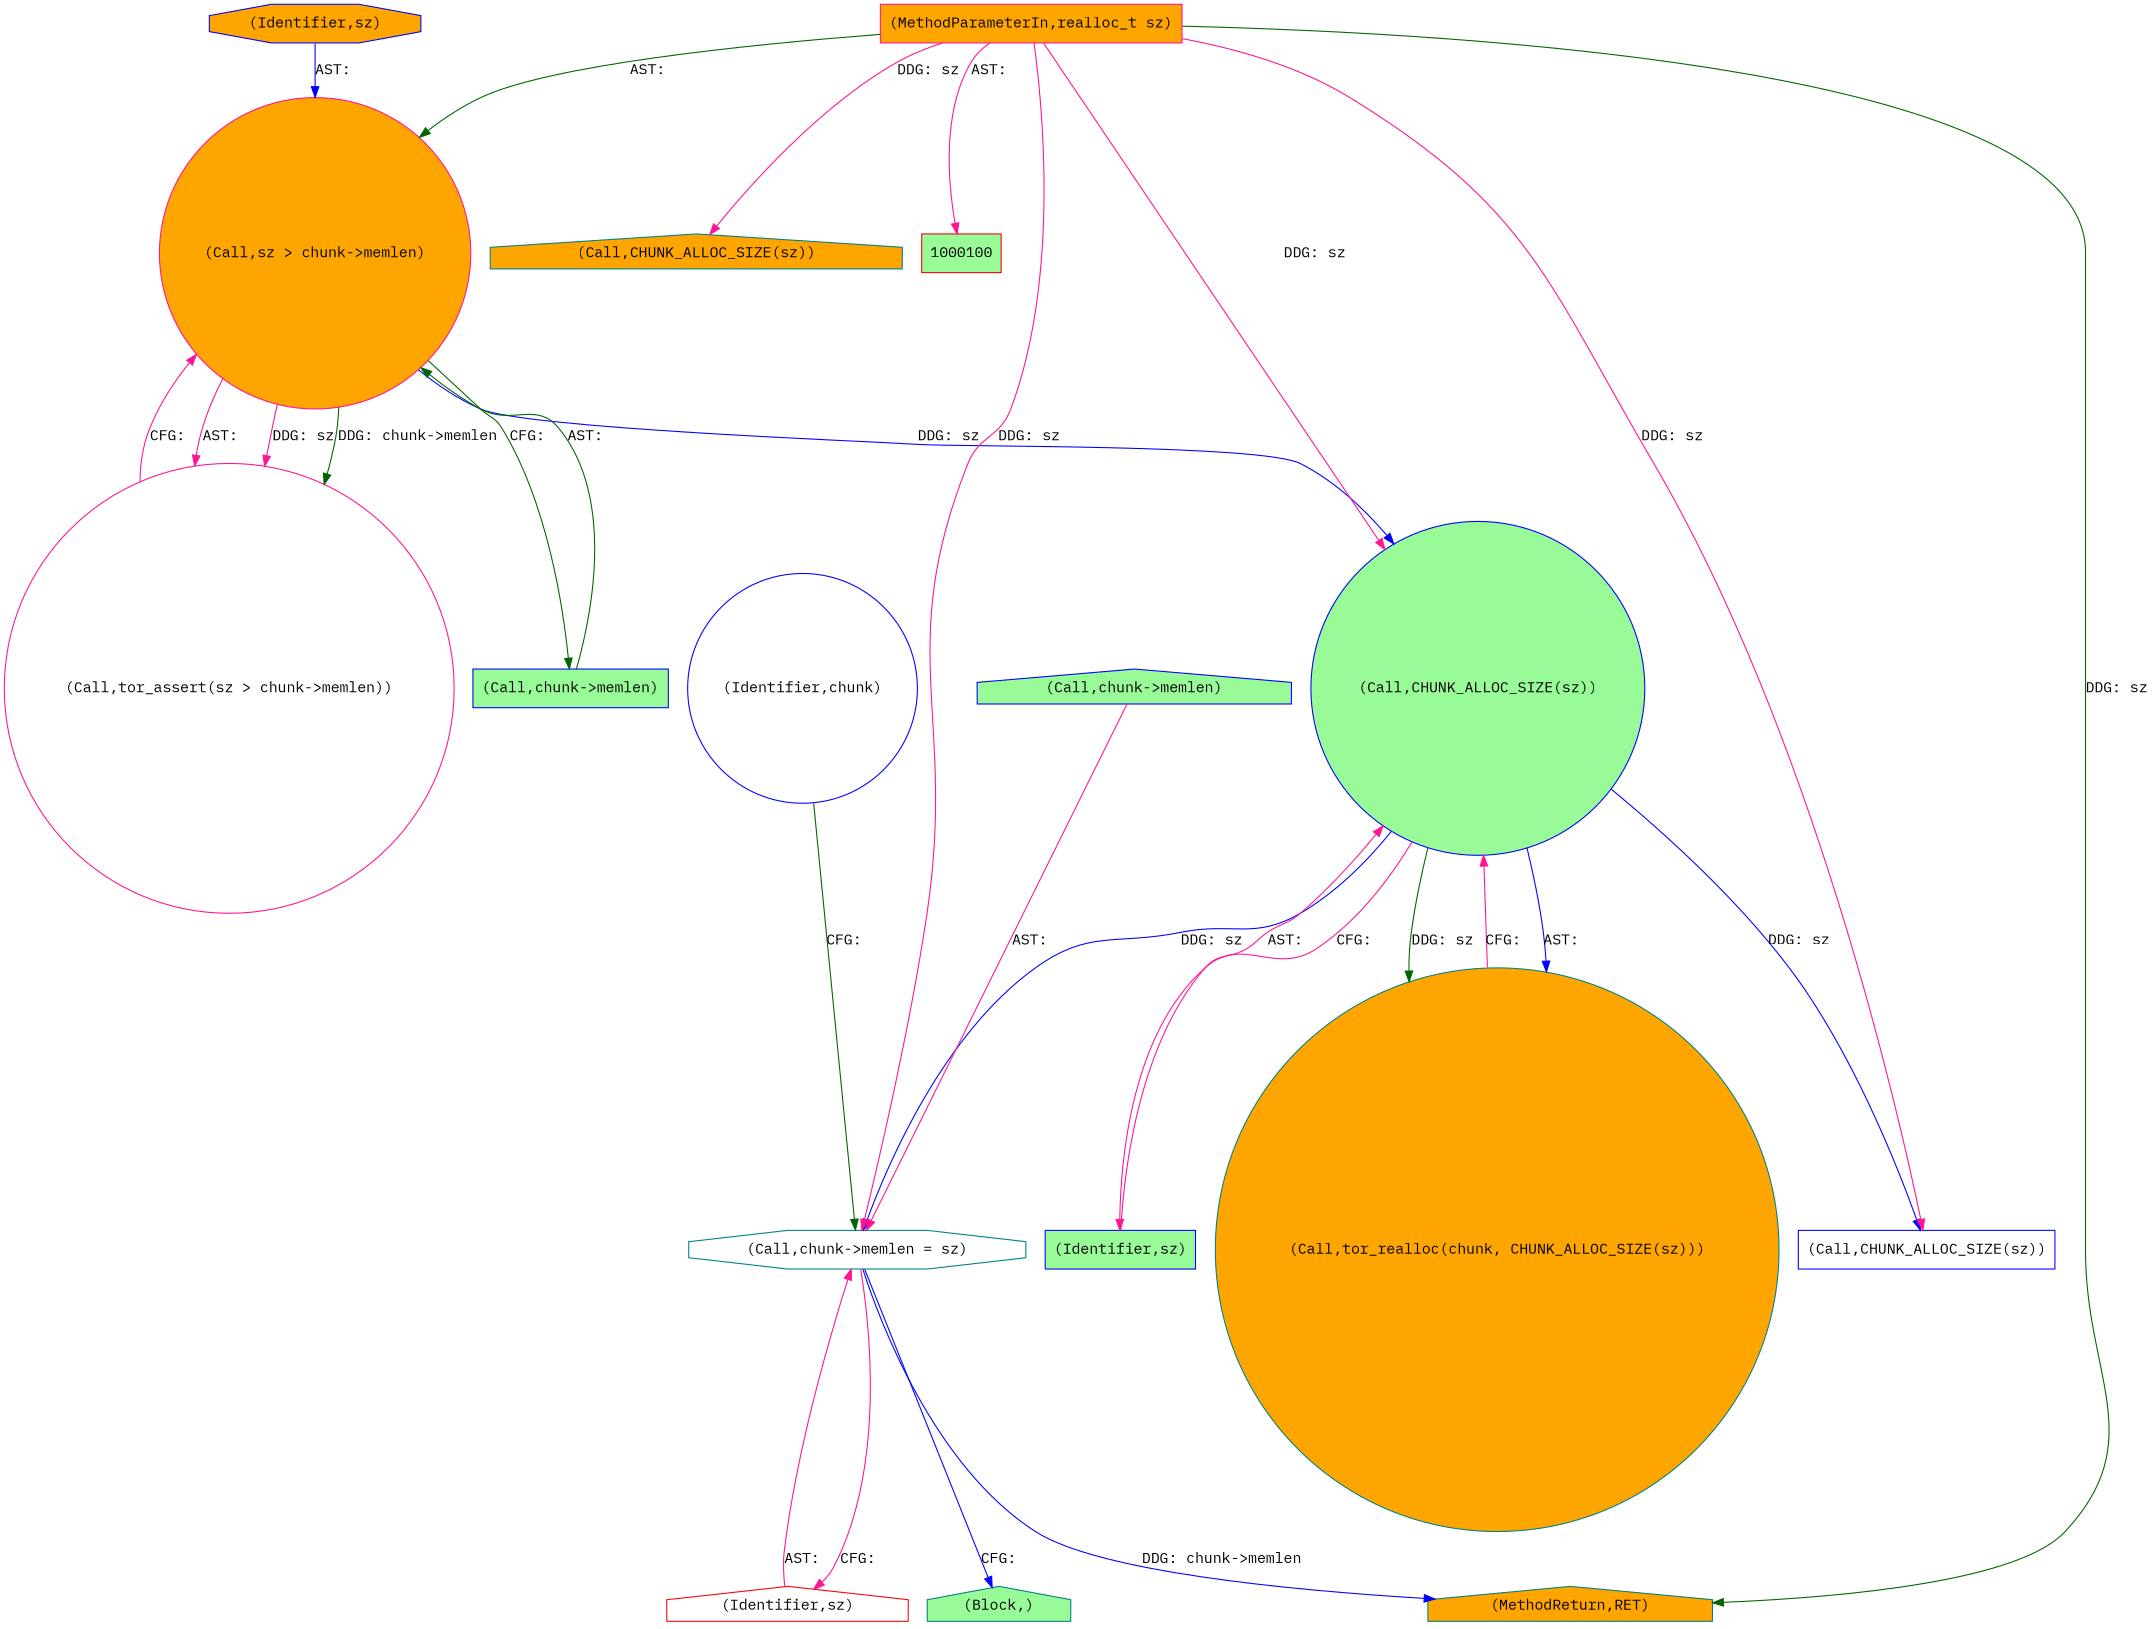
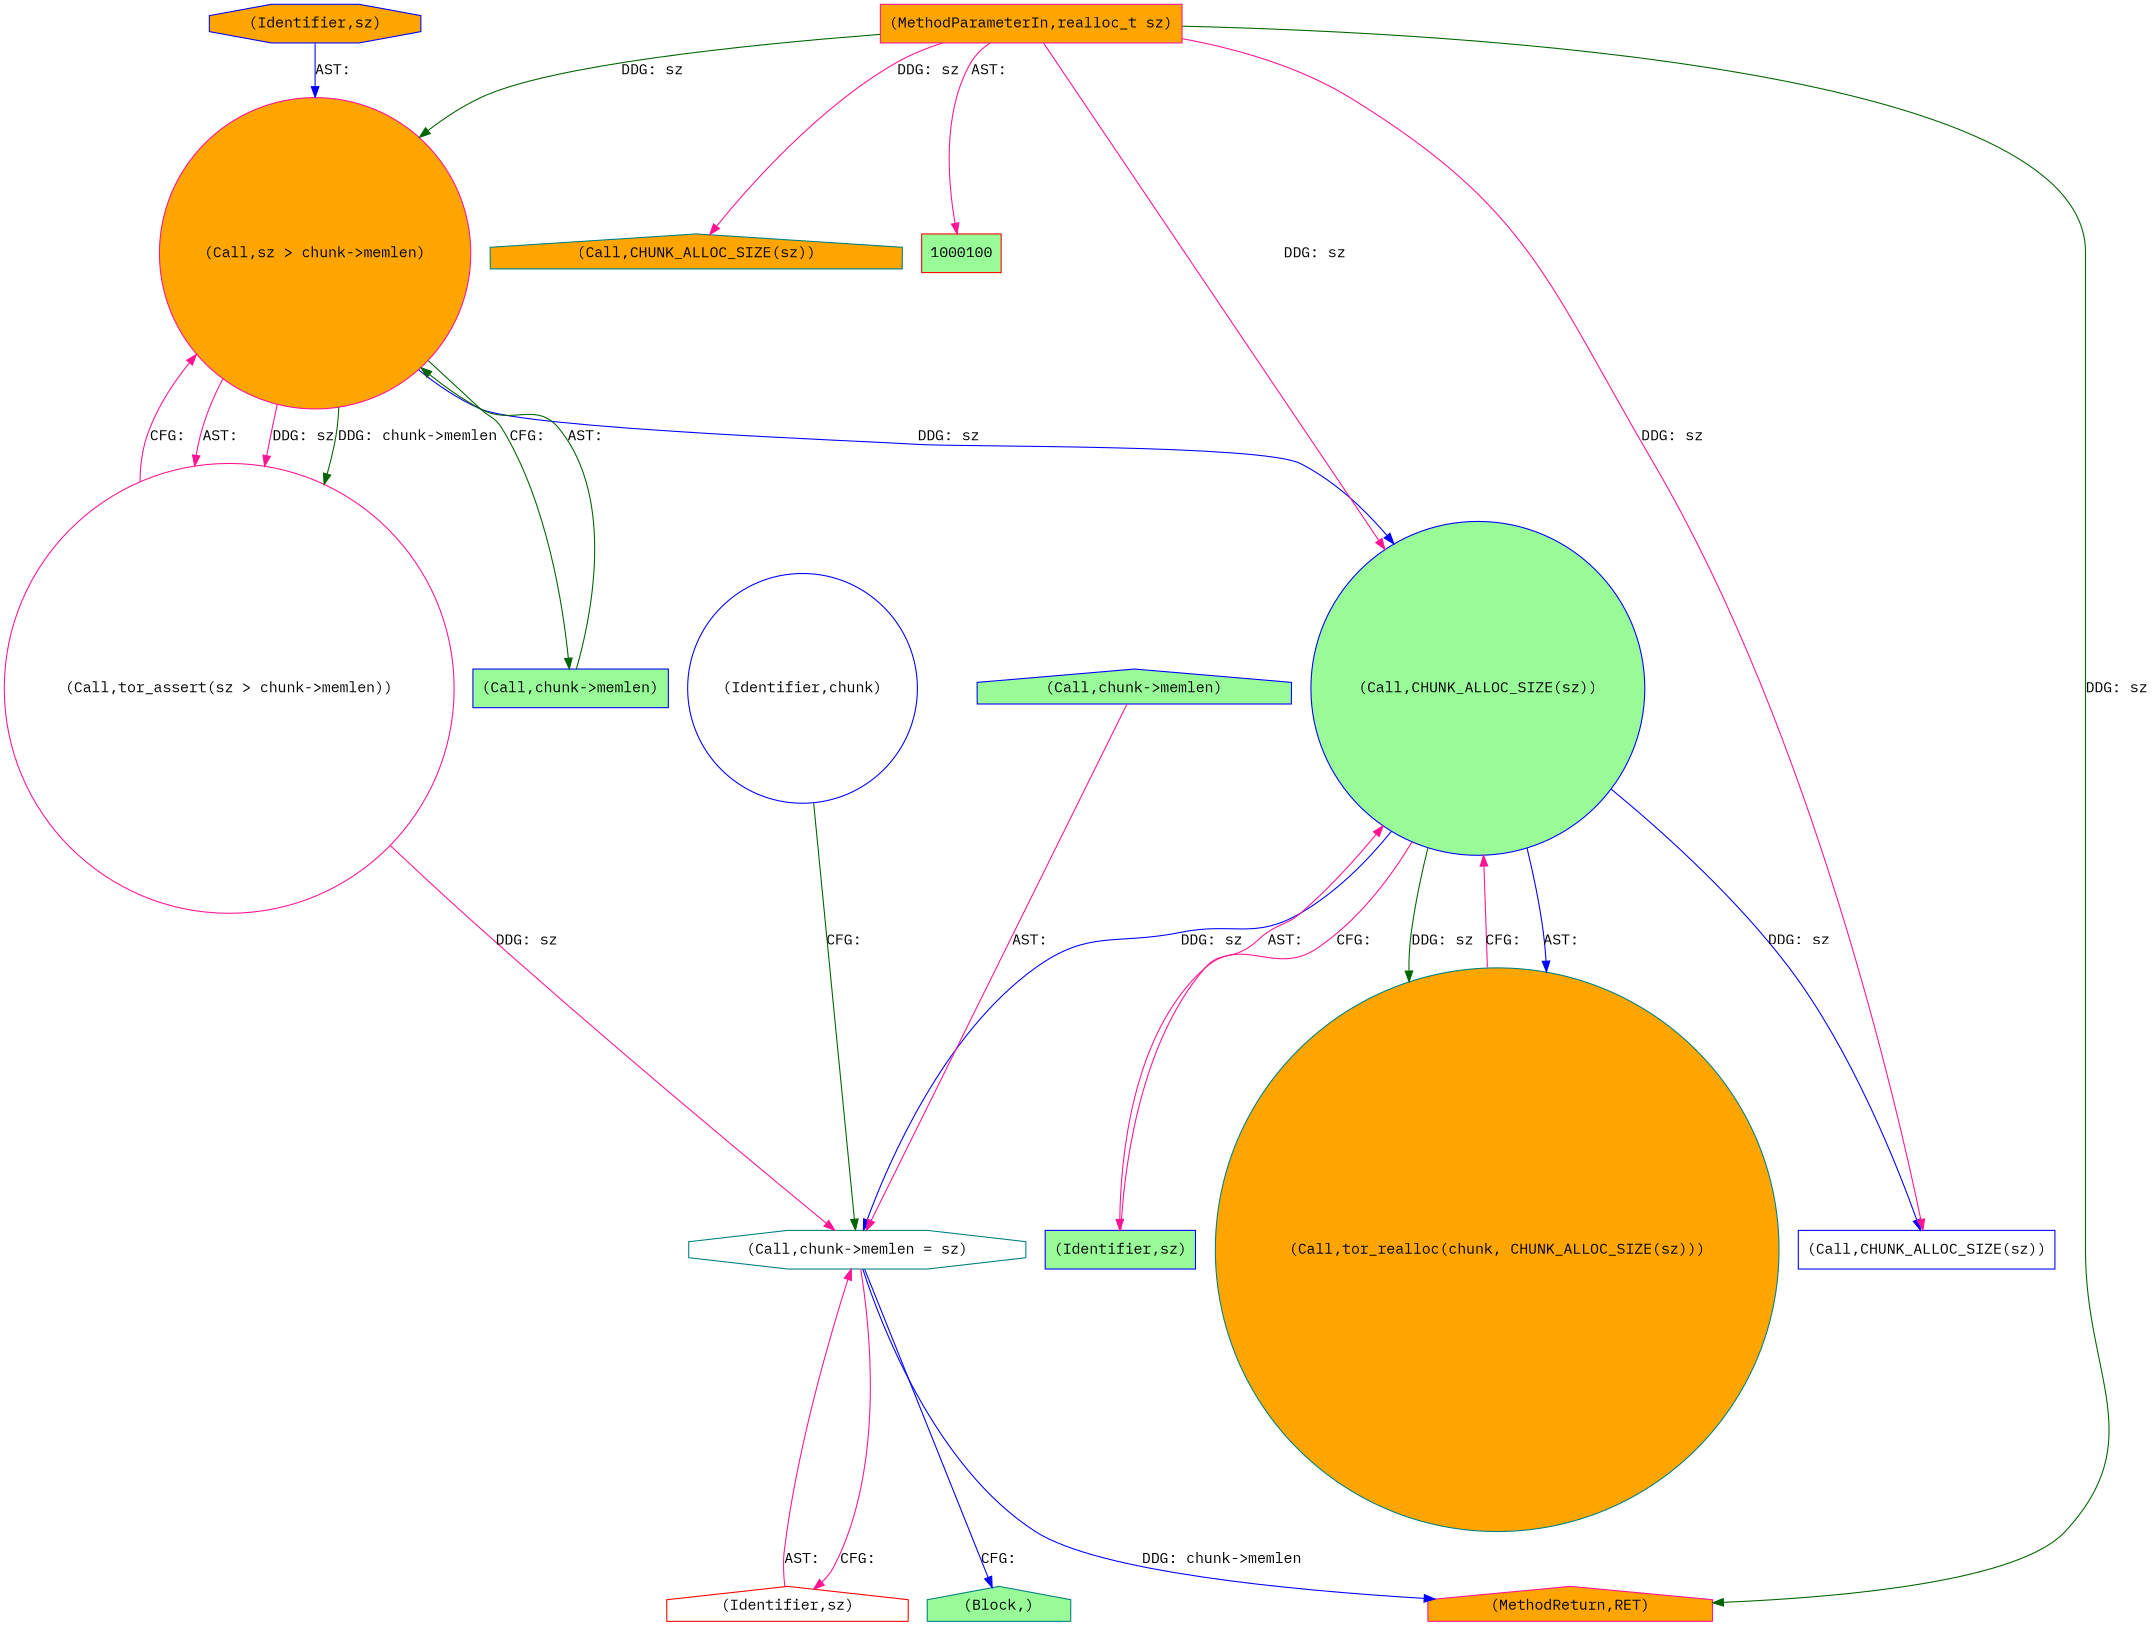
edge "(MethodParameterIn,realloc_t sz)" -> "(Call,sz > chunk->memlen)": label "AST: " -> "DDG: sz"
edge "(MethodParameterIn,realloc_t sz)" -> "(Call,chunk->memlen = sz)": now "(Call,tor_assert(sz > chunk->memlen))" -> "(Call,chunk->memlen = sz)"
node "(MethodReturn,RET)": color teal -> deeppink
